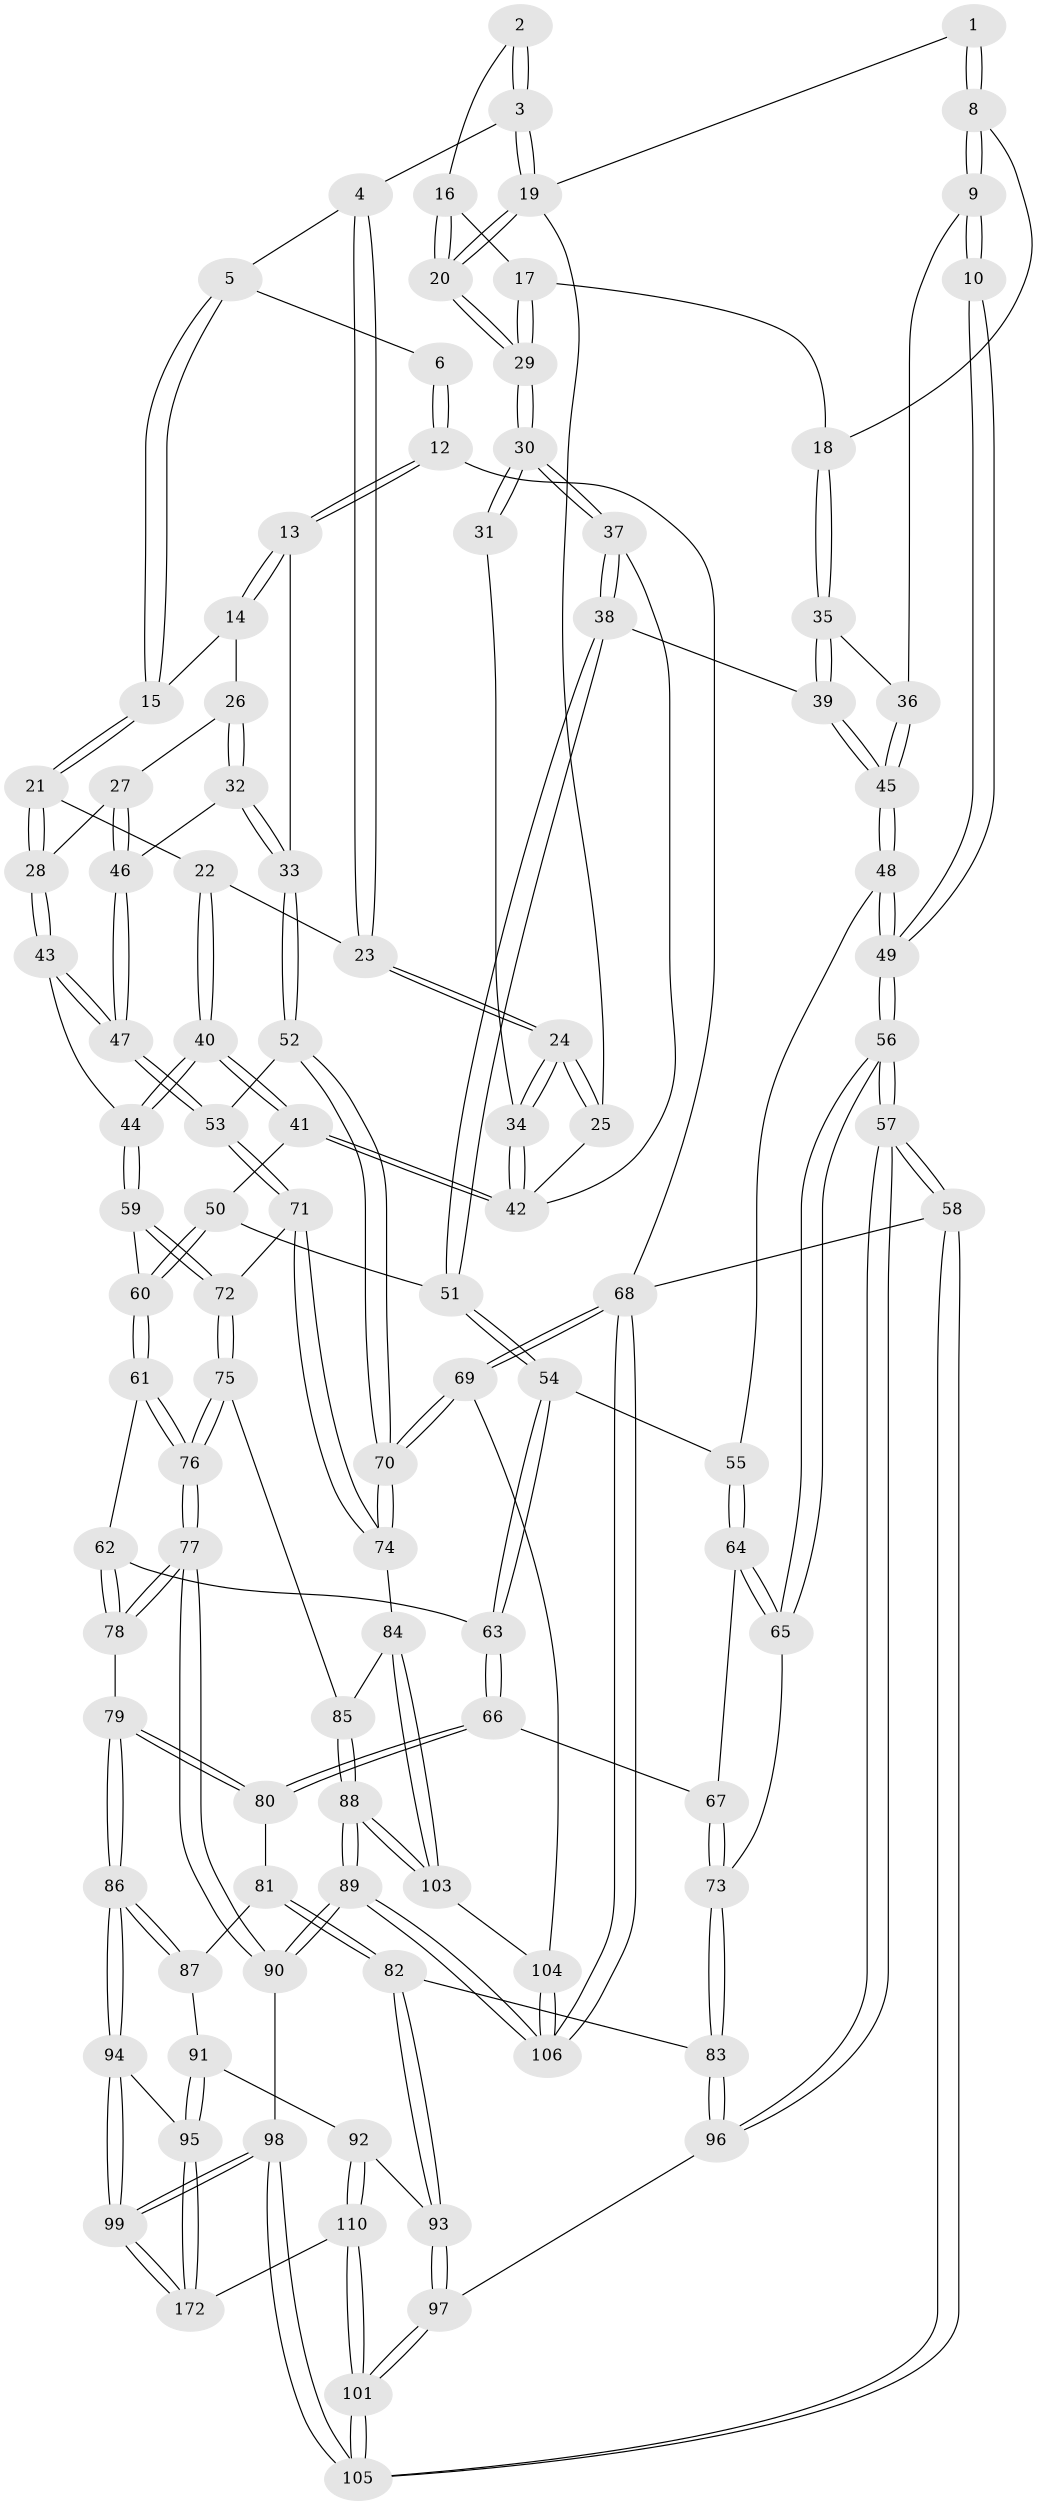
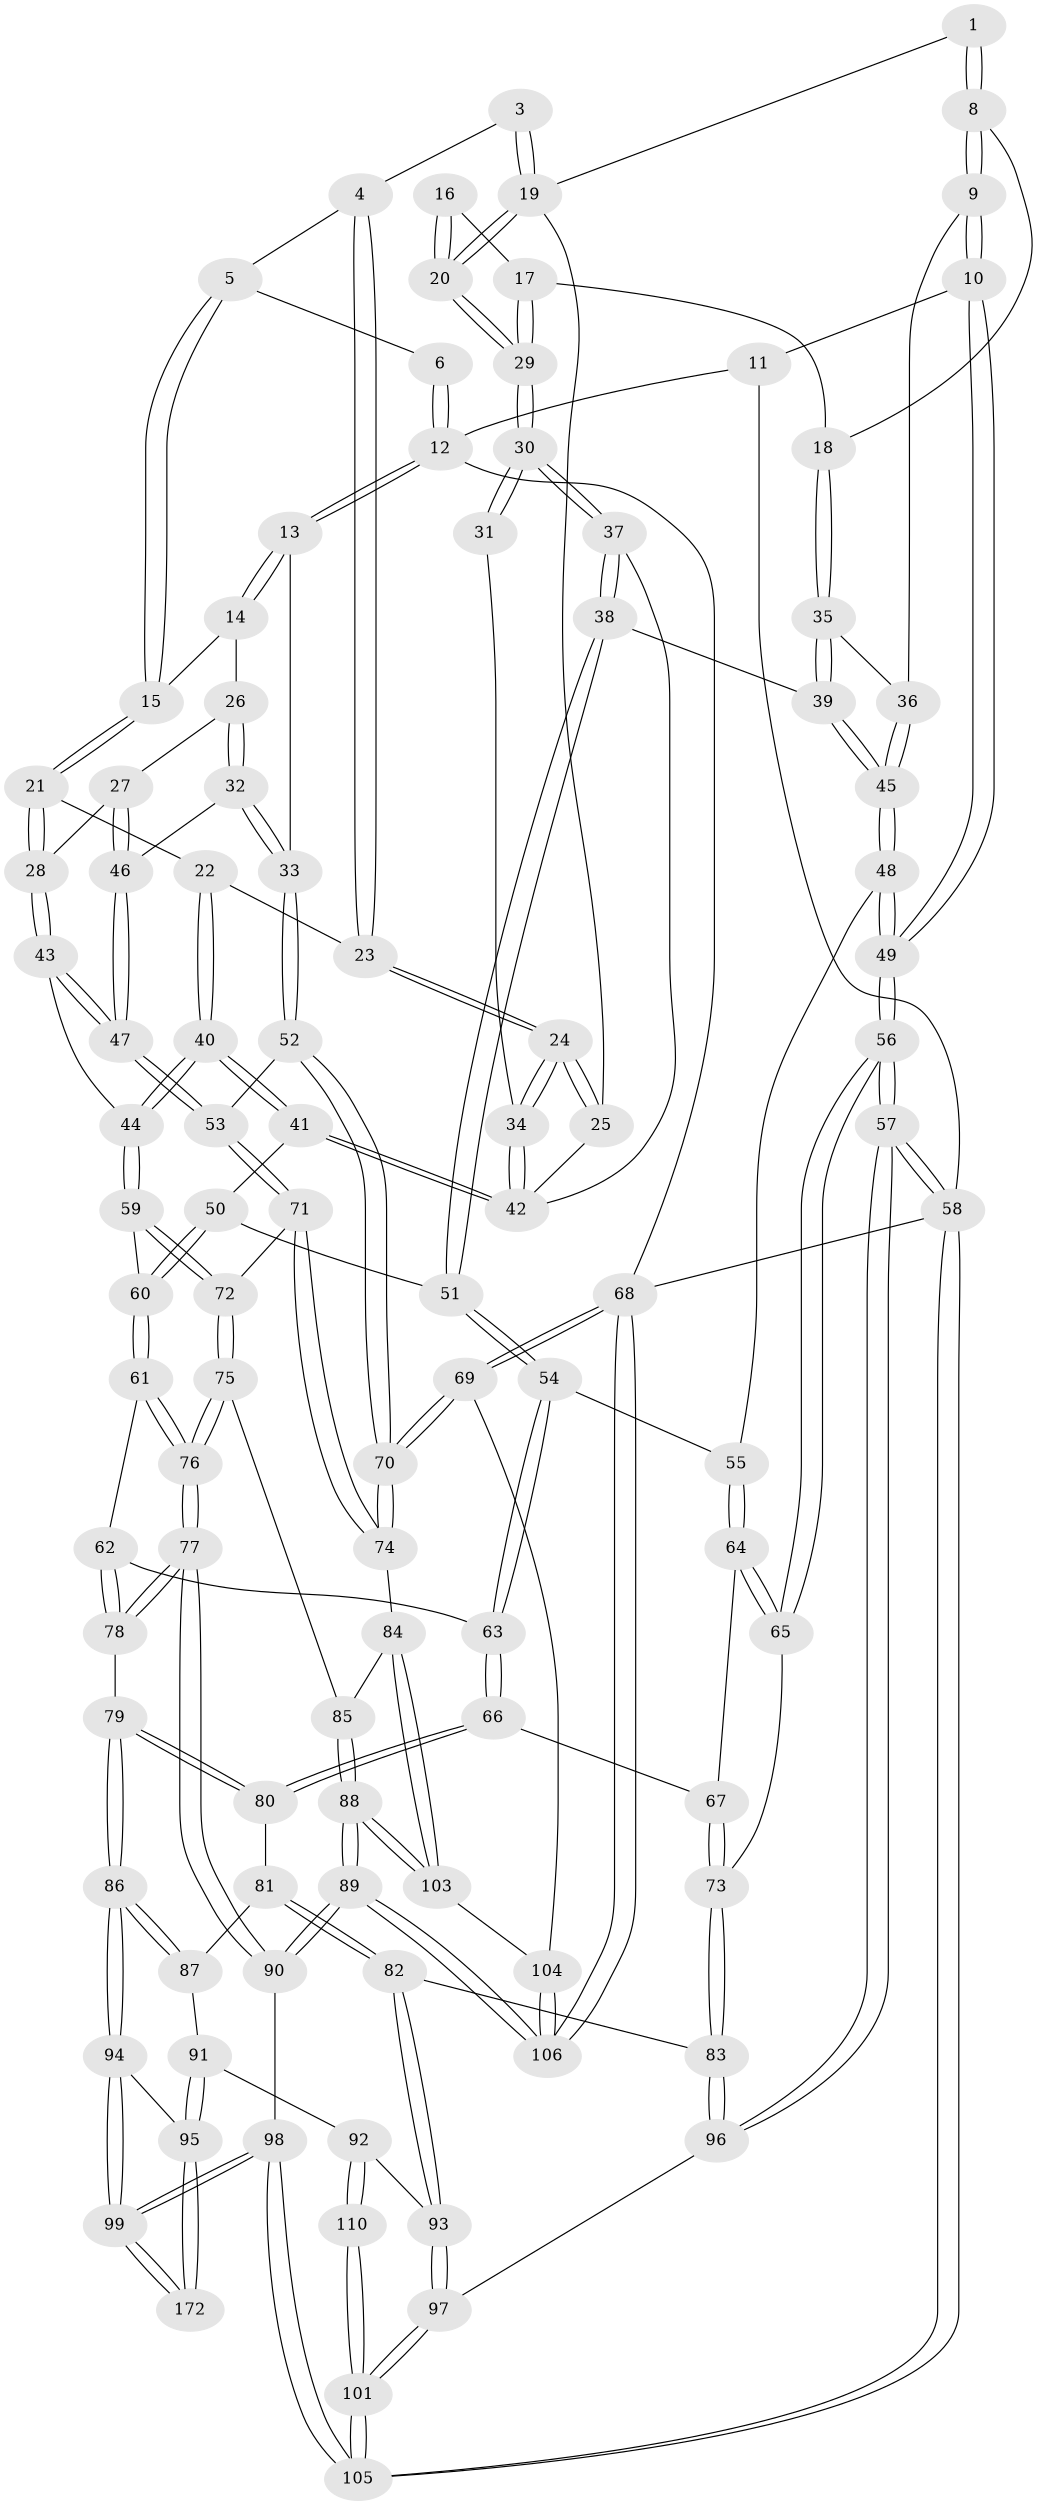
node "2": removed
node "11": added
edge "110" -- "172": removed
